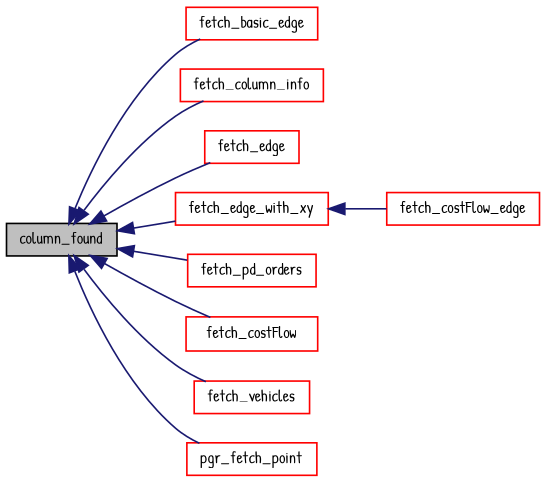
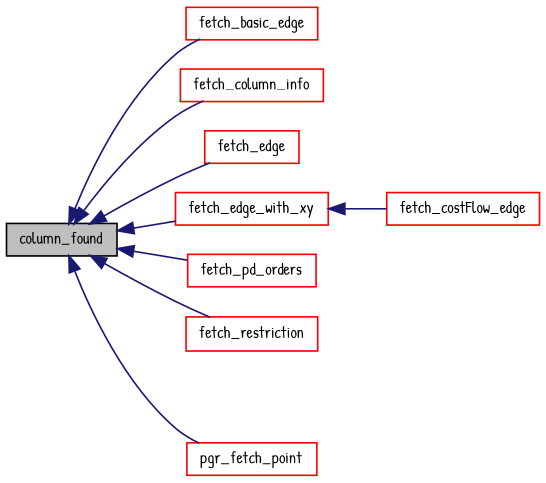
node "fetch_costFlow": label "fetch_costFlow" -> "fetch_restriction"
node "fetch_vehicles": removed
